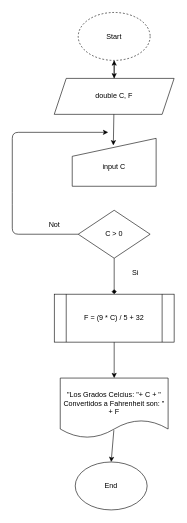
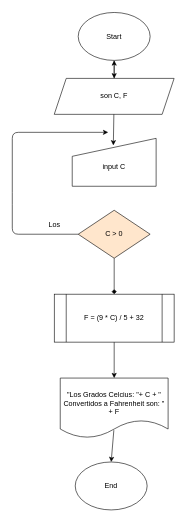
node "Start": style dashed -> solid
node "double C, F": label "double C, F" -> "son C, F"
node "Not": label "Not" -> "Los"
node "C > 0": fillcolor #ffffff -> #ffe6cc
node "Si": removed
